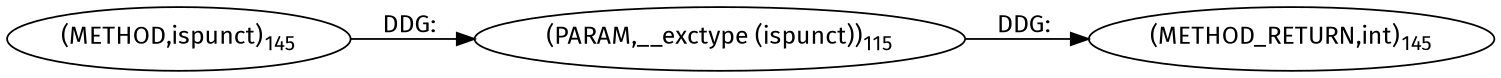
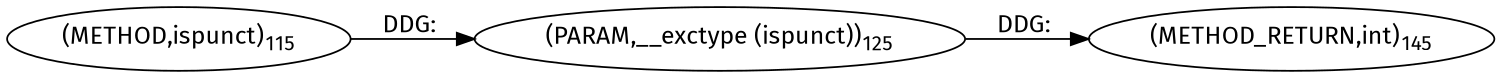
node "(METHOD,ispunct)": text "145" -> "115"
node "(PARAM,__exctype (ispunct))": text "115" -> "125"
